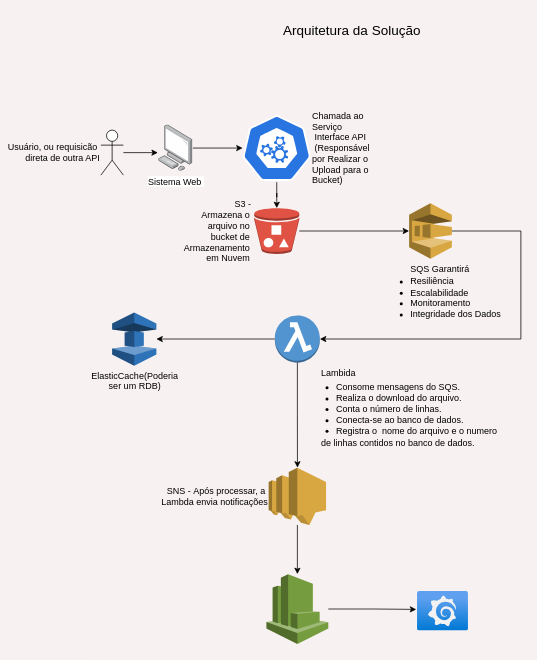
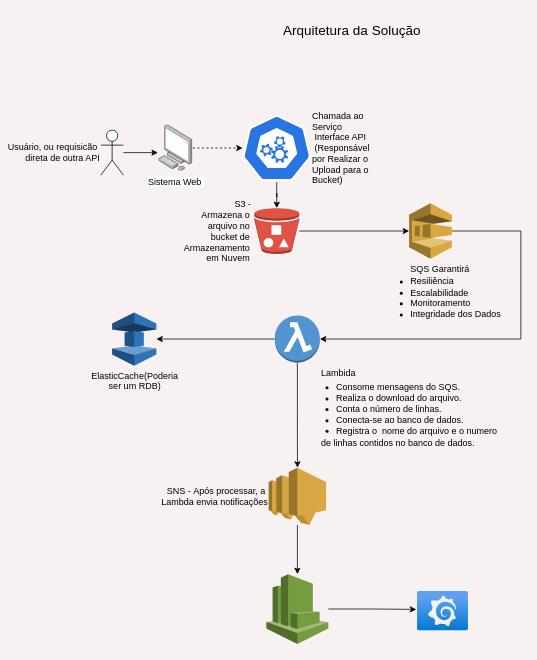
edge "Sistema Web" -> "Chamada ao Serviço Interface API (Responsável por Realizar o Upload para o Bucket)": style solid -> dashed
